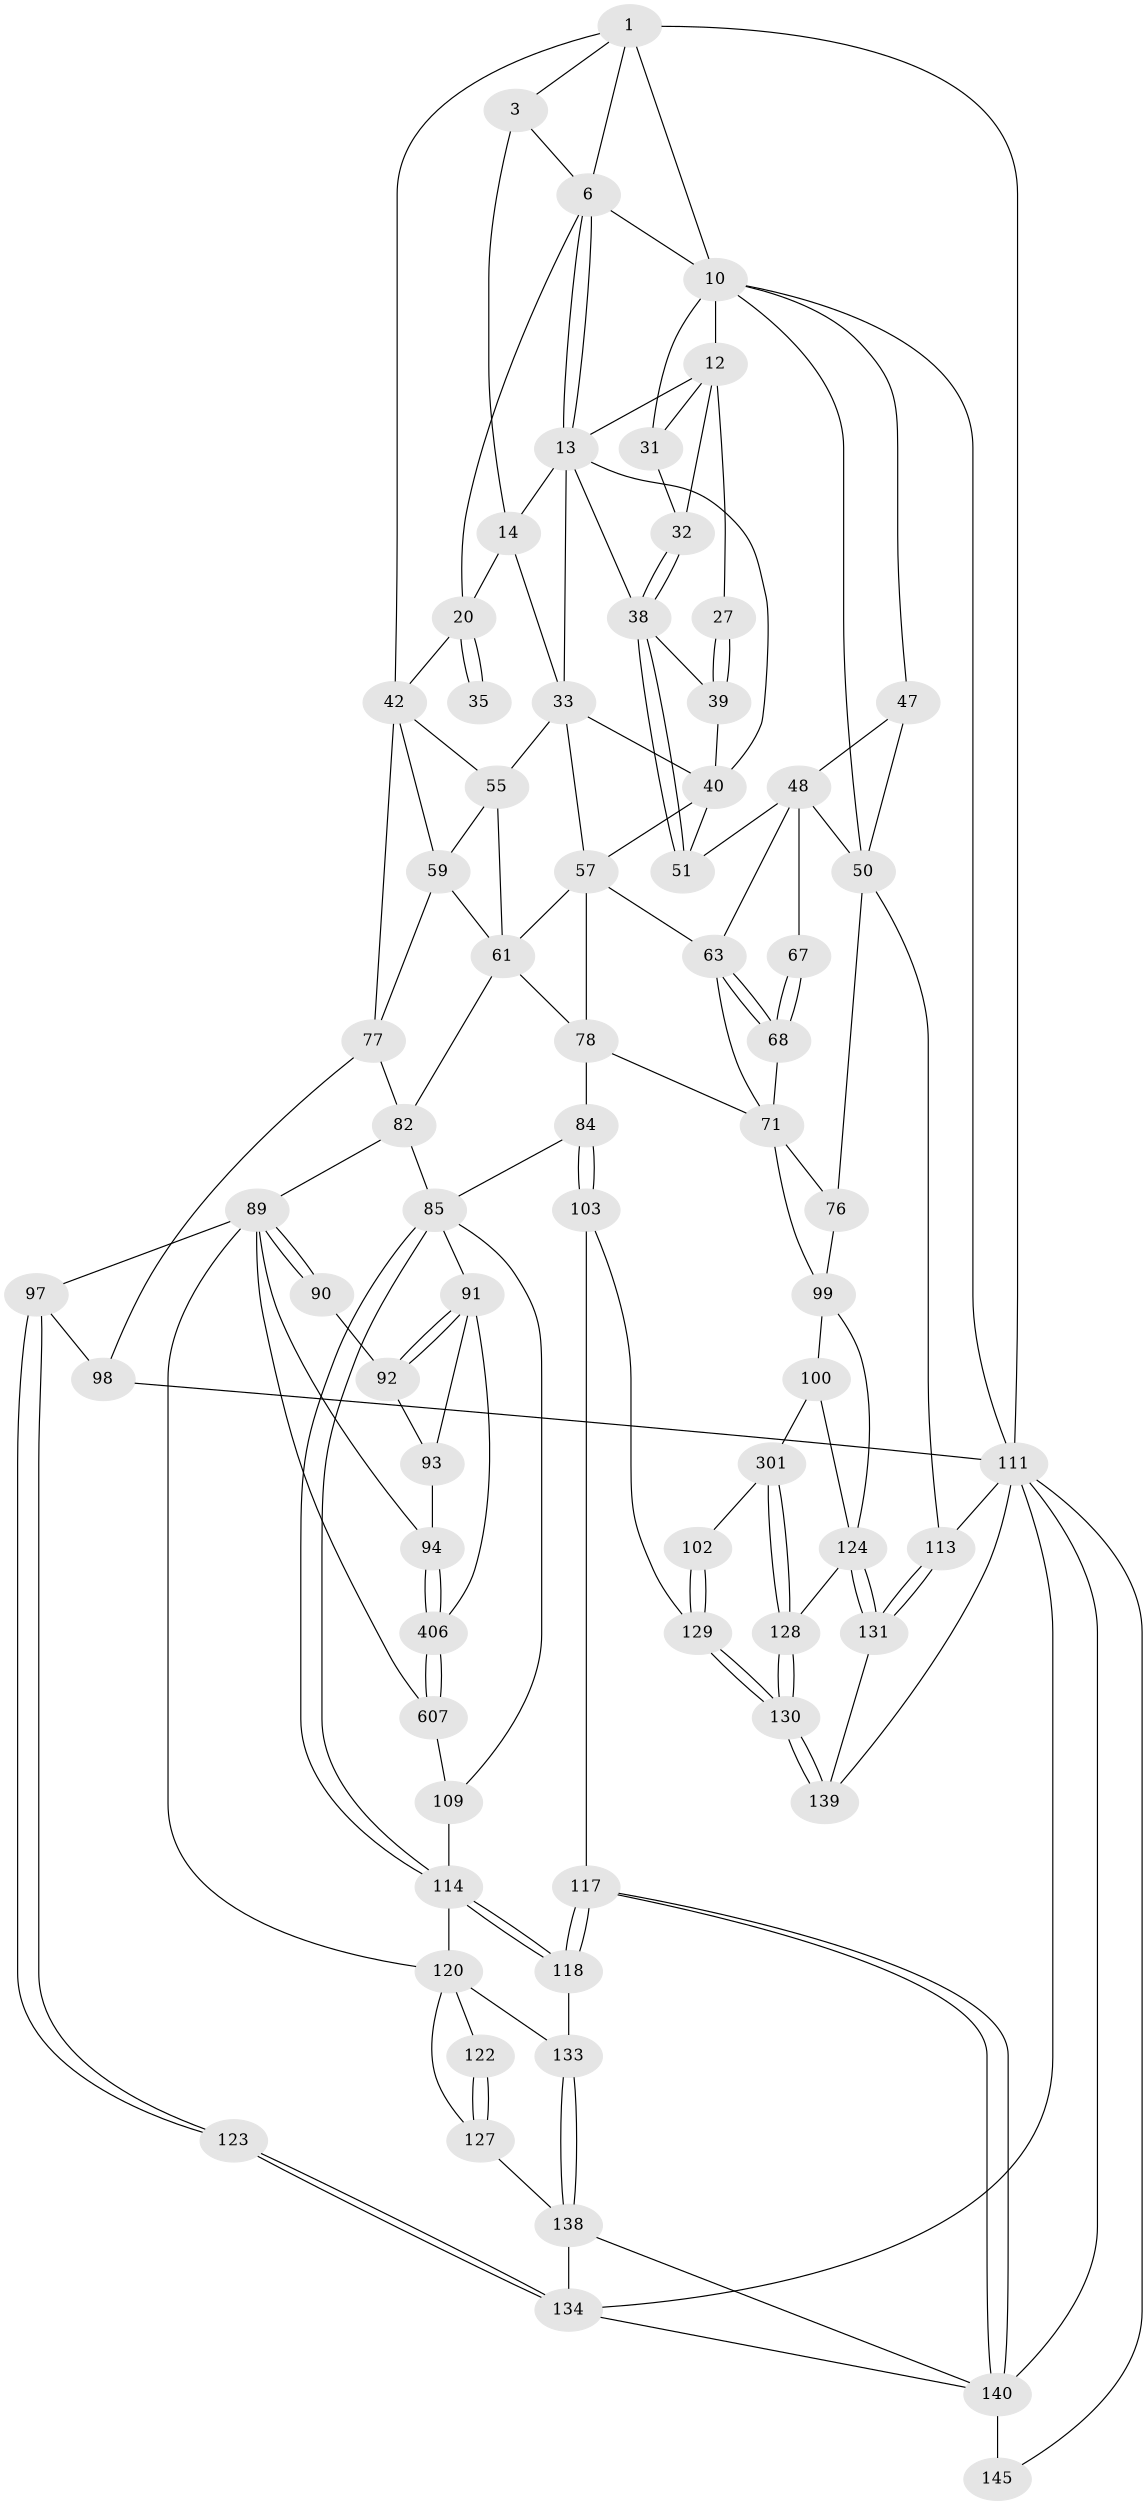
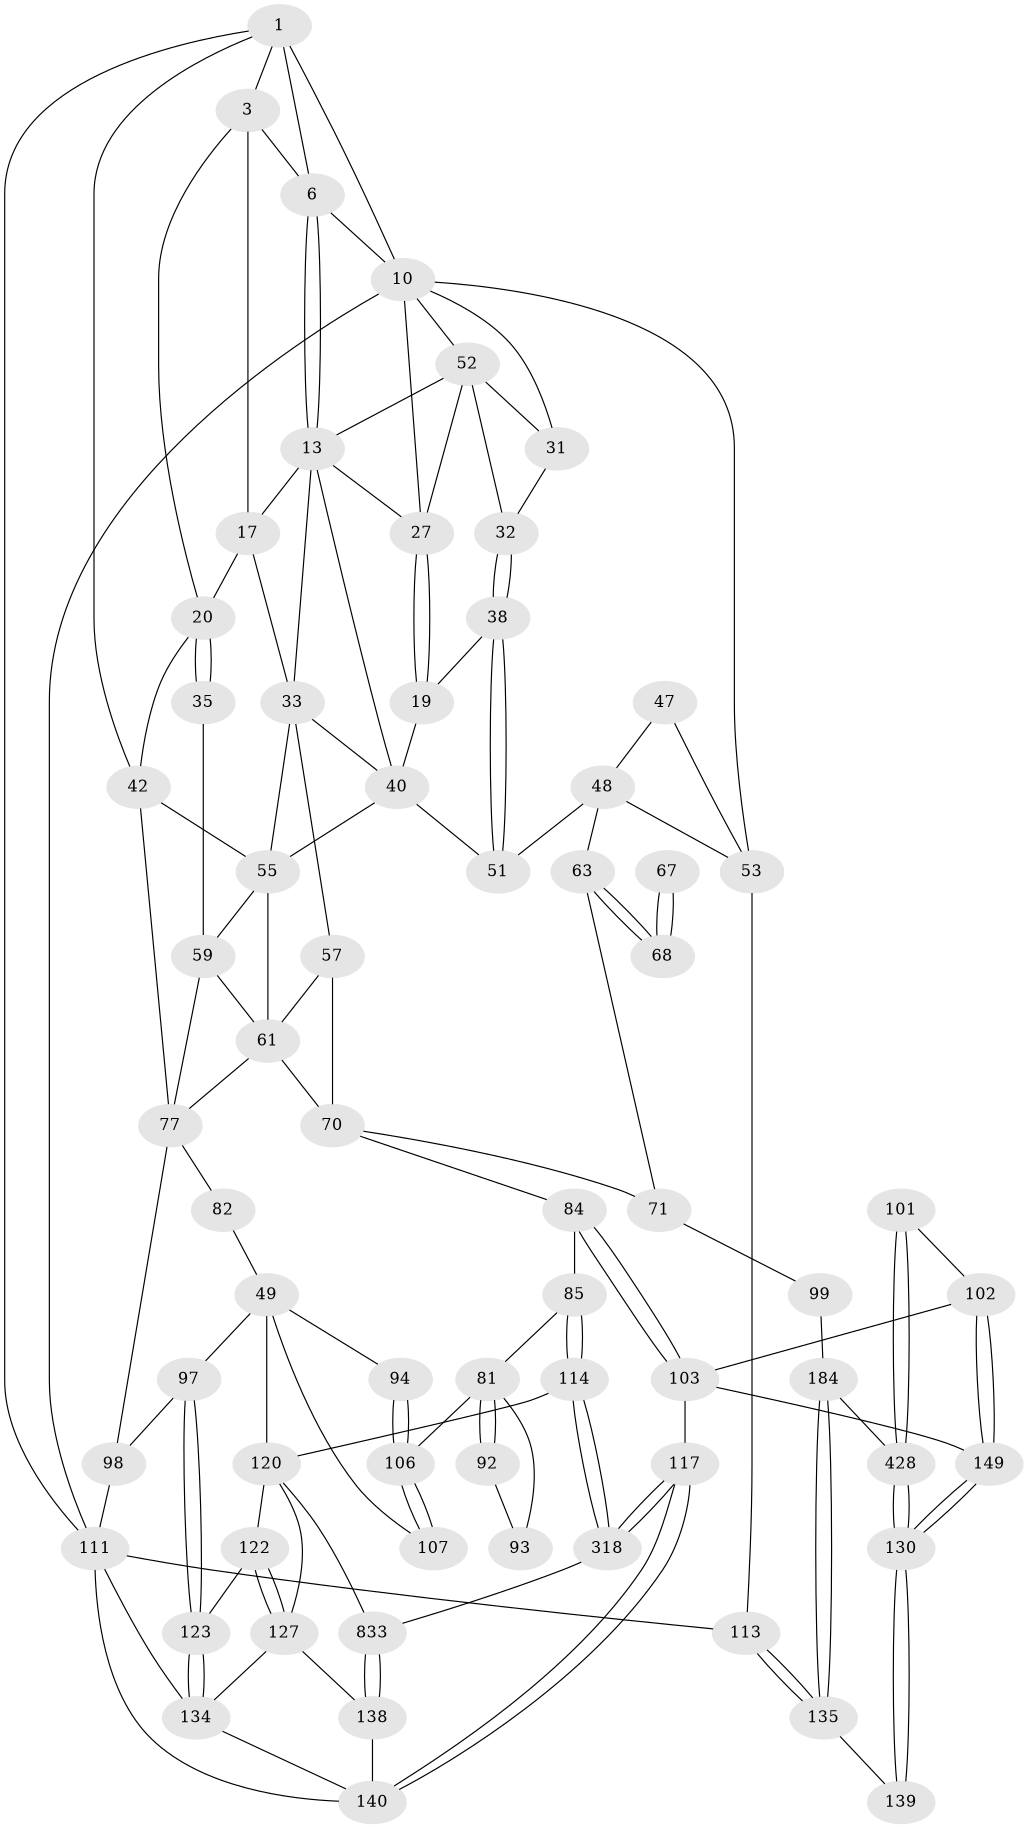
node "12": label "12" -> "52"
edge "6" -- "20": now "3" -- "20"
edge "10" -- "47": now "10" -- "27"
node "14": label "14" -> "17"
edge "13" -- "38": now "13" -- "27"
node "39": label "39" -> "19"
edge "42" -- "59": now "35" -- "59"
edge "40" -- "57": now "40" -- "55"
edge "48" -- "67": removed
node "50": label "50" -> "53"
edge "57" -- "63": removed
edge "61" -- "82": now "61" -- "77"
node "78": label "78" -> "70"
edge "68" -- "71": removed
edge "82" -- "85": removed
node "89": label "89" -> "49"
node "76": removed
node "90": removed
node "91": label "91" -> "81"
edge "102" -- "103": added
node "100": removed
node "301": label "301" -> "101"
edge "93" -- "94": removed
node "124": label "124" -> "184"
edge "122" -- "123": added
node "406": label "406" -> "106"
node "129": label "129" -> "149"
node "128": label "128" -> "428"
node "131": label "131" -> "135"
edge "111" -- "139": removed
node "607": label "607" -> "107"
node "109": removed
node "118": label "118" -> "318"
node "133": label "133" -> "833"
edge "138" -- "134": now "127" -- "134"
node "145": removed
